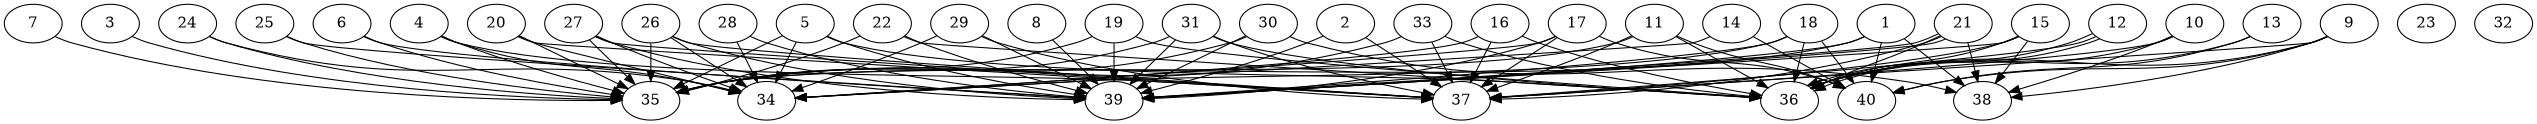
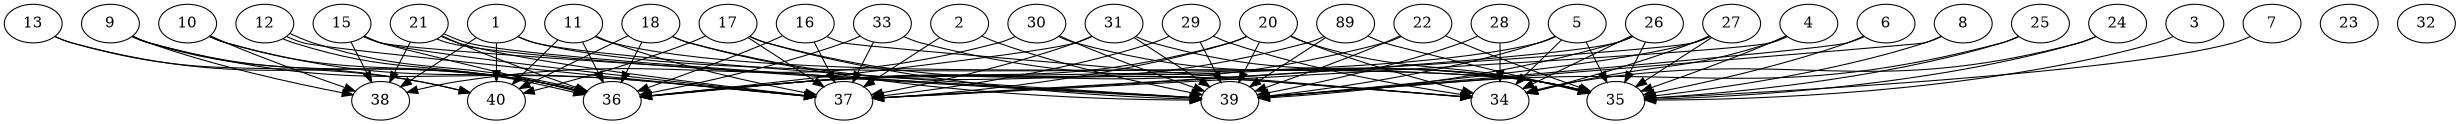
node "19": label "19" -> "89"
node "14": removed
edge "20" -> "39": added
edge "8" -> "35": added
edge "20" -> "36": added
